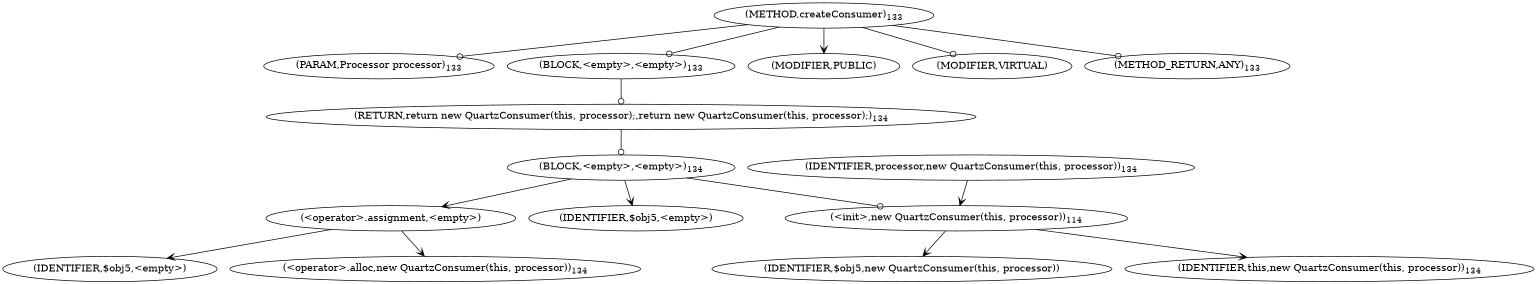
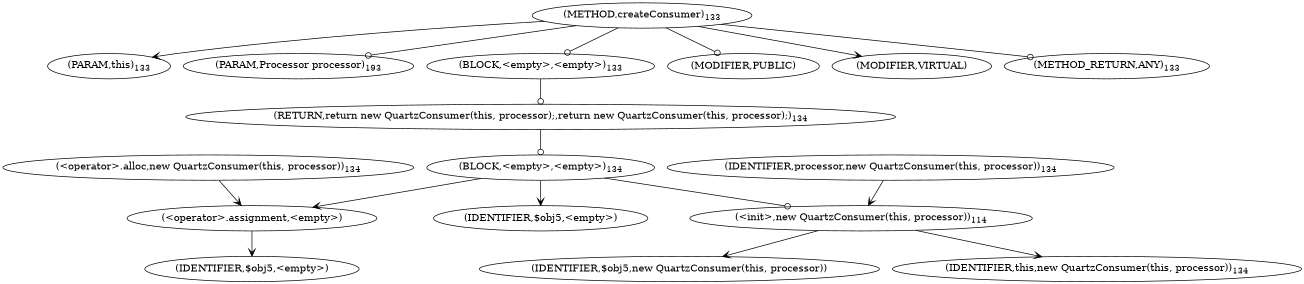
edge "(METHOD,createConsumer)" -> "(MODIFIER,PUBLIC)": arrowhead vee -> odot
edge "(METHOD,createConsumer)" -> "(MODIFIER,VIRTUAL)": arrowhead odot -> vee
node "(PARAM,Processor processor)": text "133" -> "193"
node "(PARAM,this)": added
edge "(<operator>.assignment,<empty>)" -> "(<operator>.alloc,new QuartzConsumer(this, processor))": reversed
